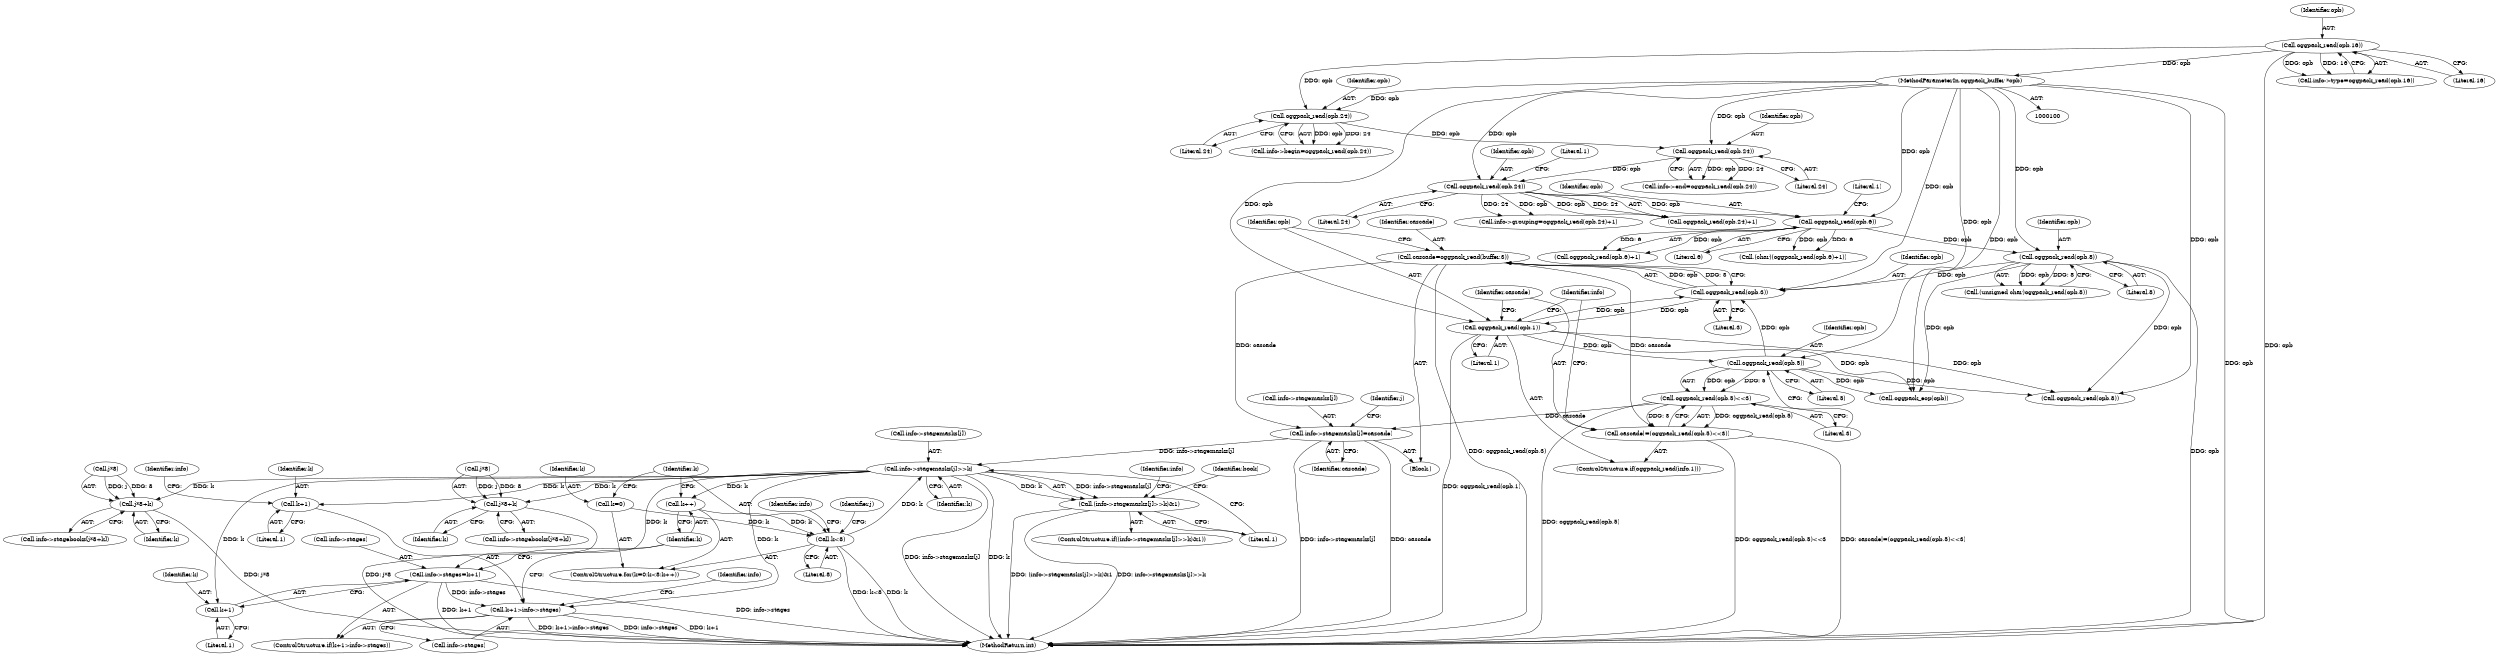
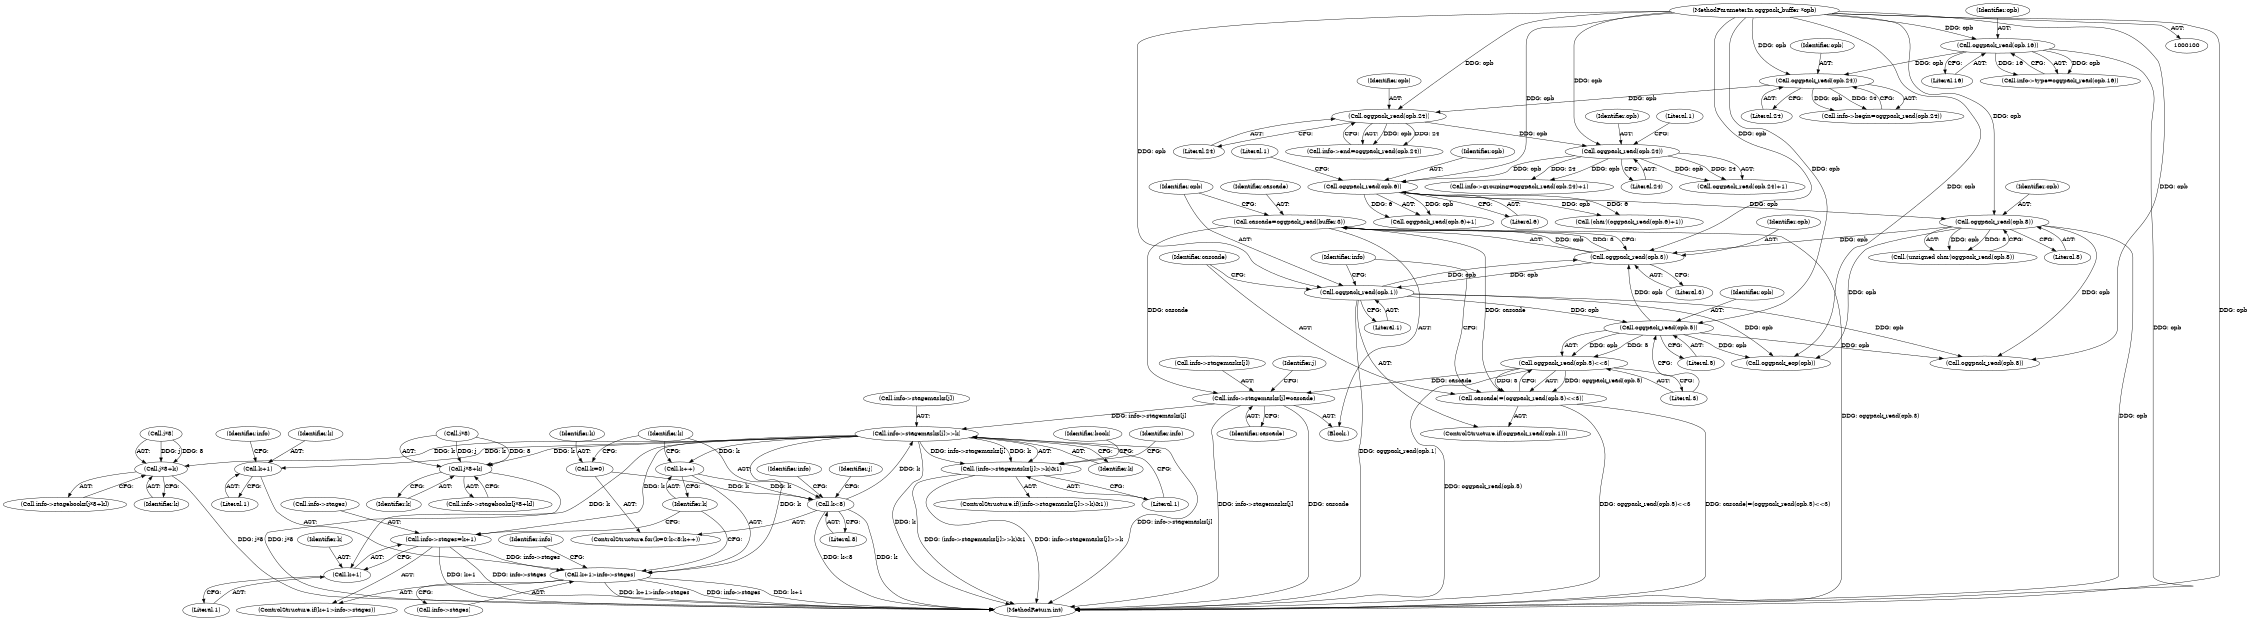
edge "(Call,oggpack_read(opb,16))" -> "(MethodParameterIn,oggpack_buffer *opb)": reversed
node "(ControlStructure,if(oggpack_read(info,1)))": label "(ControlStructure,if(oggpack_read(info,1)))" -> "(ControlStructure,if(oggpack_read(opb,1)))"
edge "(Call,k++)" -> "(ControlStructure,for(k=0;k<8;k++))": now "(Call,k++)" -> "(Call,k+1>info->stages)"
